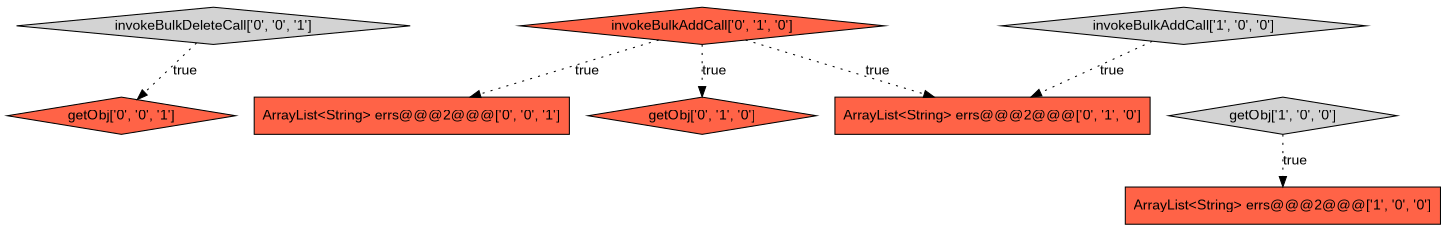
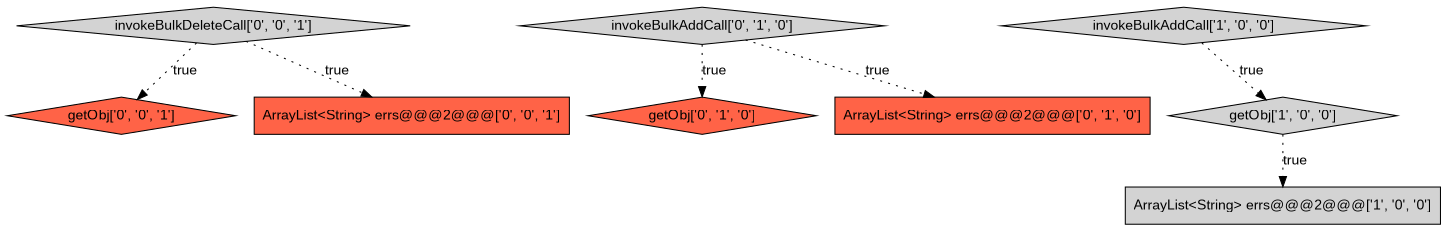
node "invokeBulkAddCall['0', '1', '0']": fillcolor tomato -> lightgray
edge "invokeBulkAddCall['0', '1', '0']" -> "ArrayList<String> errs@@@2@@@['0', '0', '1']": now "invokeBulkDeleteCall['0', '0', '1']" -> "ArrayList<String> errs@@@2@@@['0', '0', '1']"
edge "invokeBulkAddCall['1', '0', '0']" -> "ArrayList<String> errs@@@2@@@['0', '1', '0']": now "invokeBulkAddCall['1', '0', '0']" -> "getObj['1', '0', '0']"
node "ArrayList<String> errs@@@2@@@['1', '0', '0']": fillcolor tomato -> lightgray
